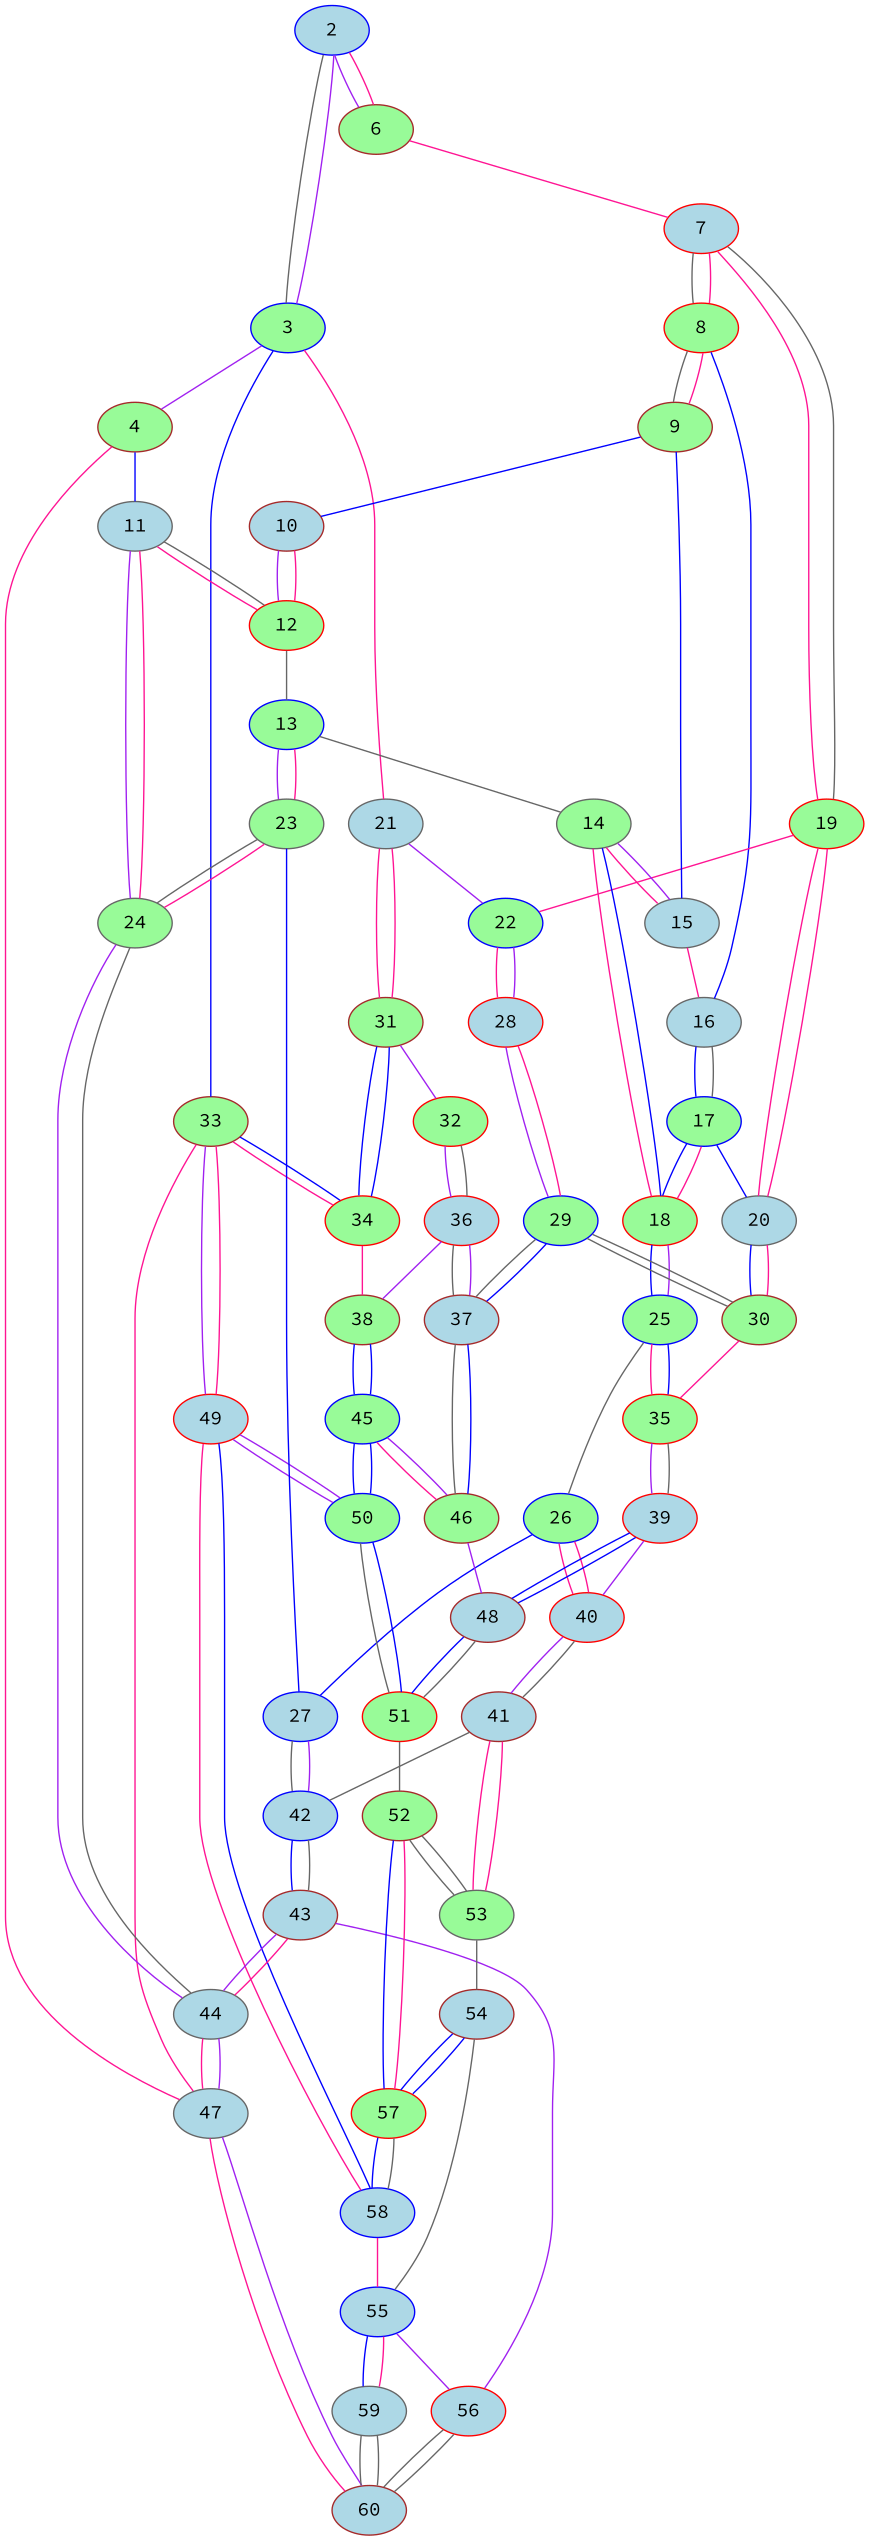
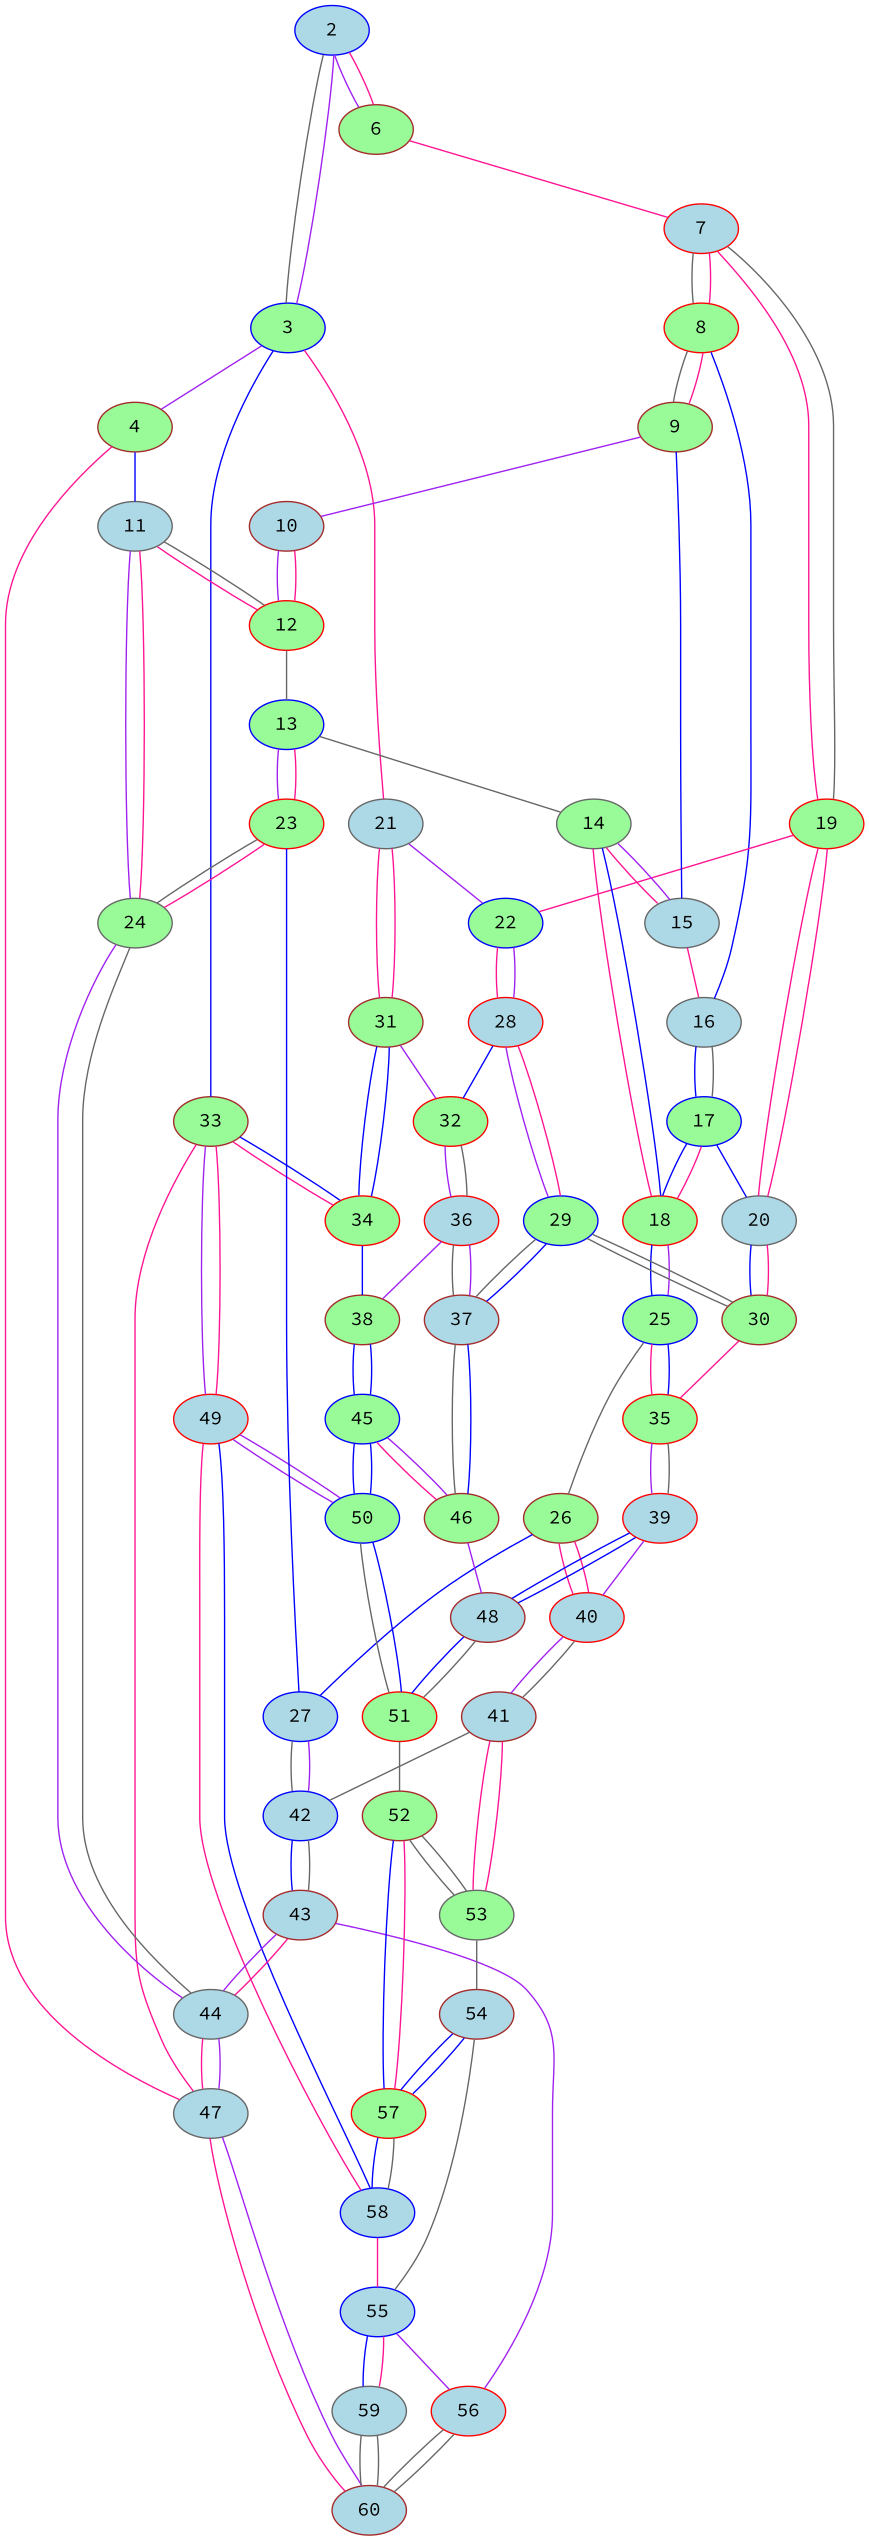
edge "9" -- "10": color blue -> purple
node "23": color gray40 -> red
edge "28" -- "32": added
edge "34" -- "38": color deeppink -> blue
node "26": color blue -> brown
